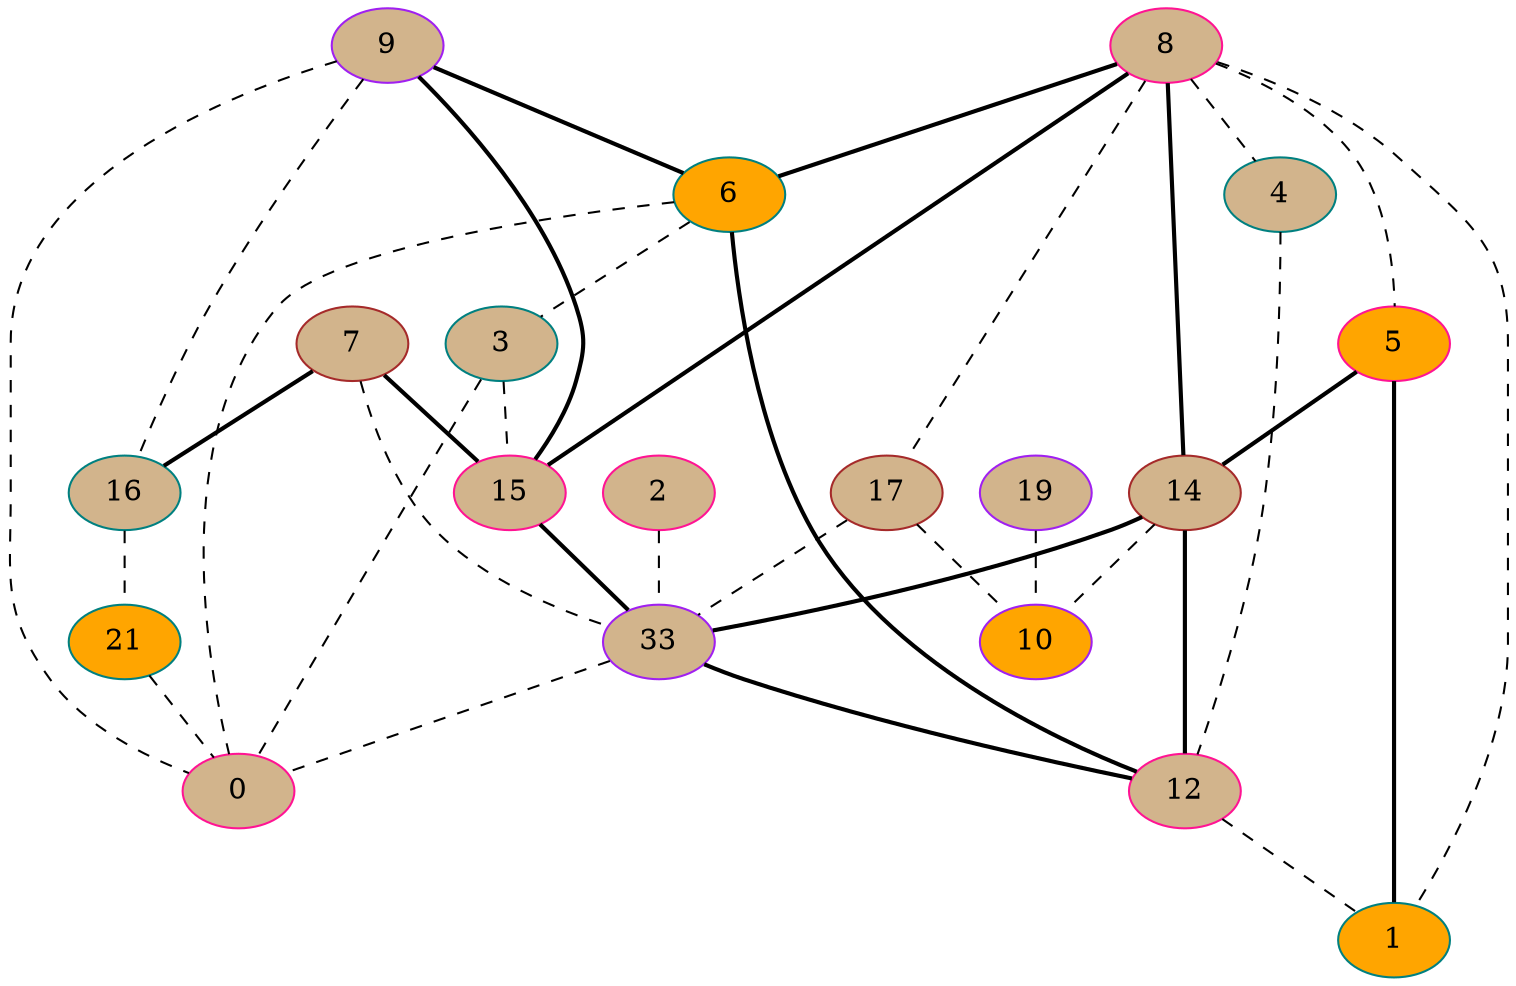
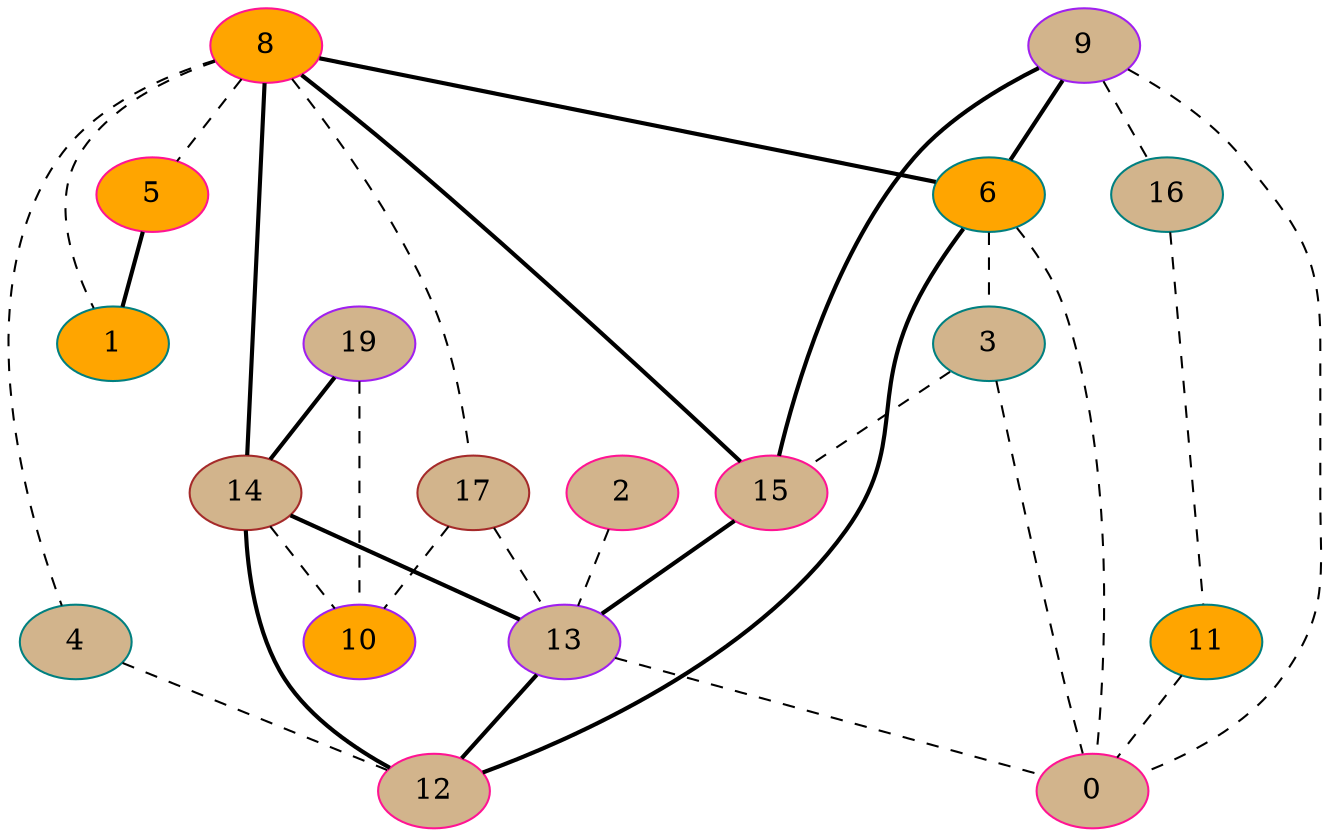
node "8": fillcolor tan -> orange
node "7": removed
edge "5" -- "14": now "19" -- "14"
node "21": label "21" -> "11"
node "33": label "33" -> "13"
edge "12" -- "1": removed
